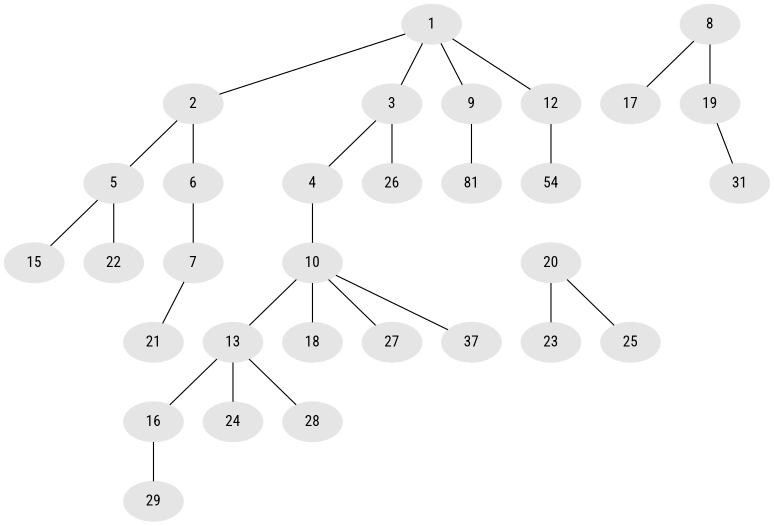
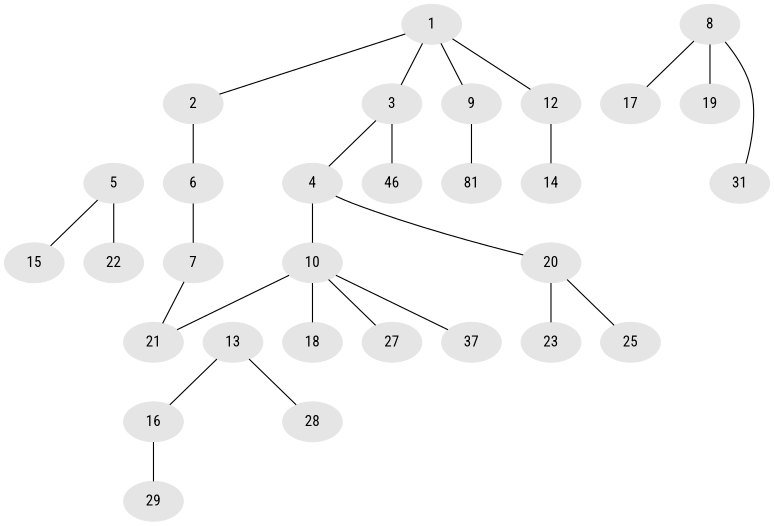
edge "2" -- "5": removed
edge "19" -- "31": now "8" -- "31"
node "26": label "26" -> "46"
node "54": label "54" -> "14"
edge "4" -- "20": added
edge "10" -- "13": now "10" -- "21"
node "24": removed
